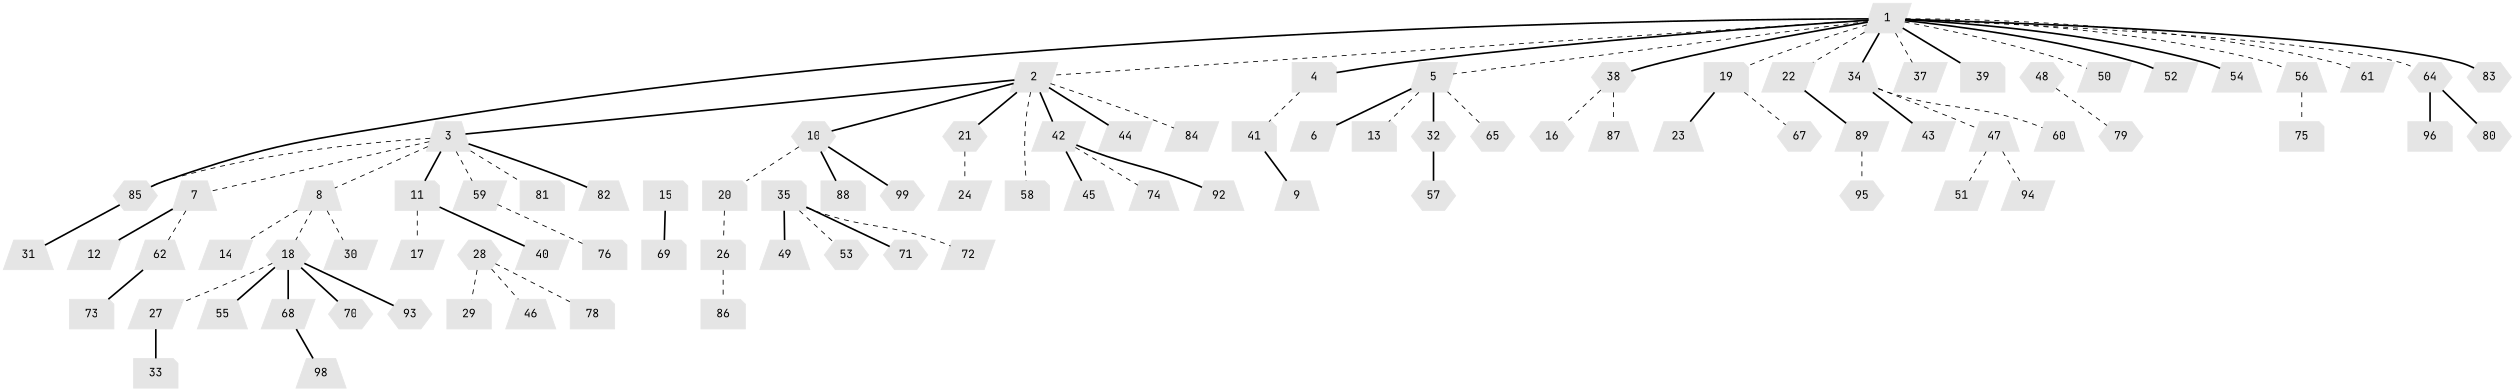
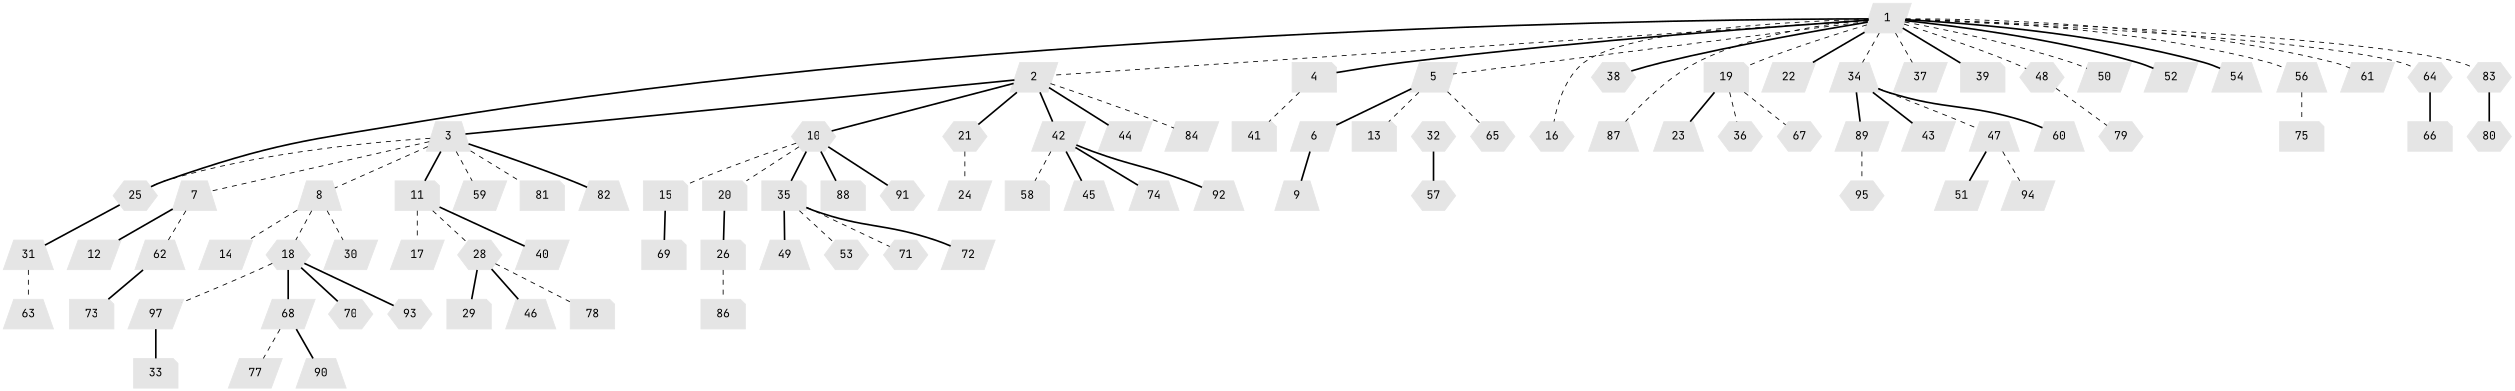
edge "1" -- "83": style bold -> dashed
edge "1" -- "48": added
edge "1" -- "22": style dashed -> bold
edge "1" -- "34": style bold -> dashed
edge "5" -- "32": removed
edge "38" -- "16": now "1" -- "16"
edge "38" -- "87": now "1" -- "87"
edge "22" -- "89": now "34" -- "89"
edge "34" -- "60": style dashed -> bold
edge "64" -- "80": now "83" -- "80"
edge "2" -- "58": now "42" -- "58"
node "36": added
node "96": label "96" -> "66"
edge "10" -- "15": added
edge "10" -- "35": added
edge "42" -- "74": style dashed -> bold
edge "41" -- "9": now "6" -- "9"
edge "47" -- "51": style dashed -> bold
node "85": label "85" -> "25"
node "99": label "99" -> "91"
edge "20" -- "26": style dashed -> bold
edge "11" -- "28": added
edge "35" -- "72": style dashed -> bold
edge "35" -- "71": style bold -> dashed
node "76": removed
edge "28" -- "46": style dashed -> bold
edge "28" -- "29": style dashed -> bold
node "63": added
node "27": label "27" -> "97"
node "55": removed
node "77": added
node "98": label "98" -> "90"
